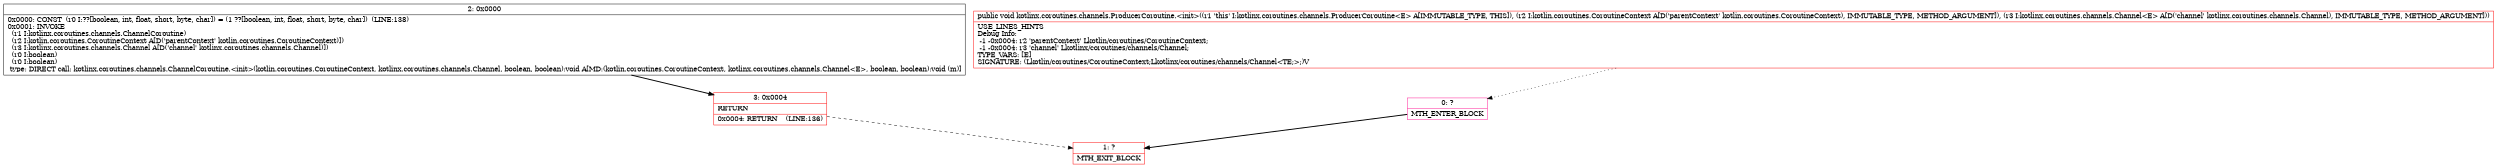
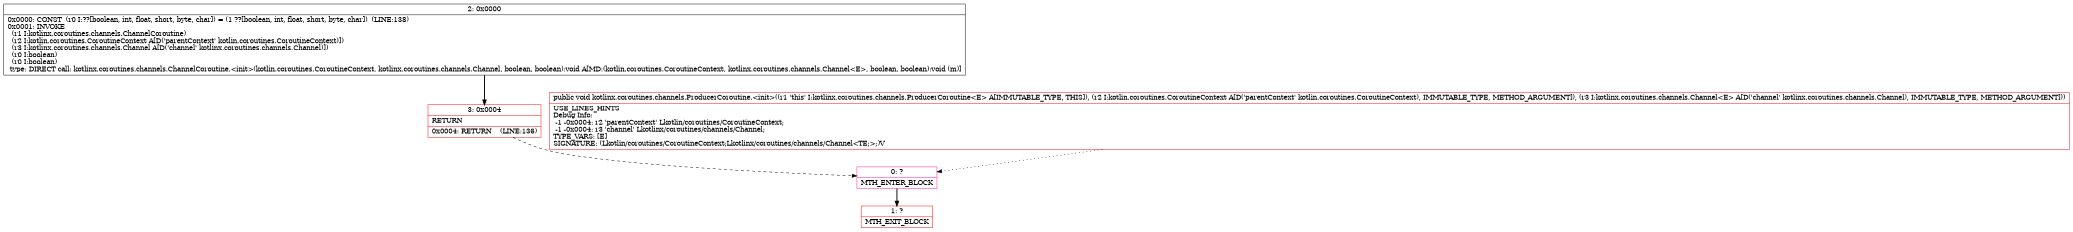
edge "3: 0x0004" -> "1: ?": now "3: 0x0004" -> "0: ?"
